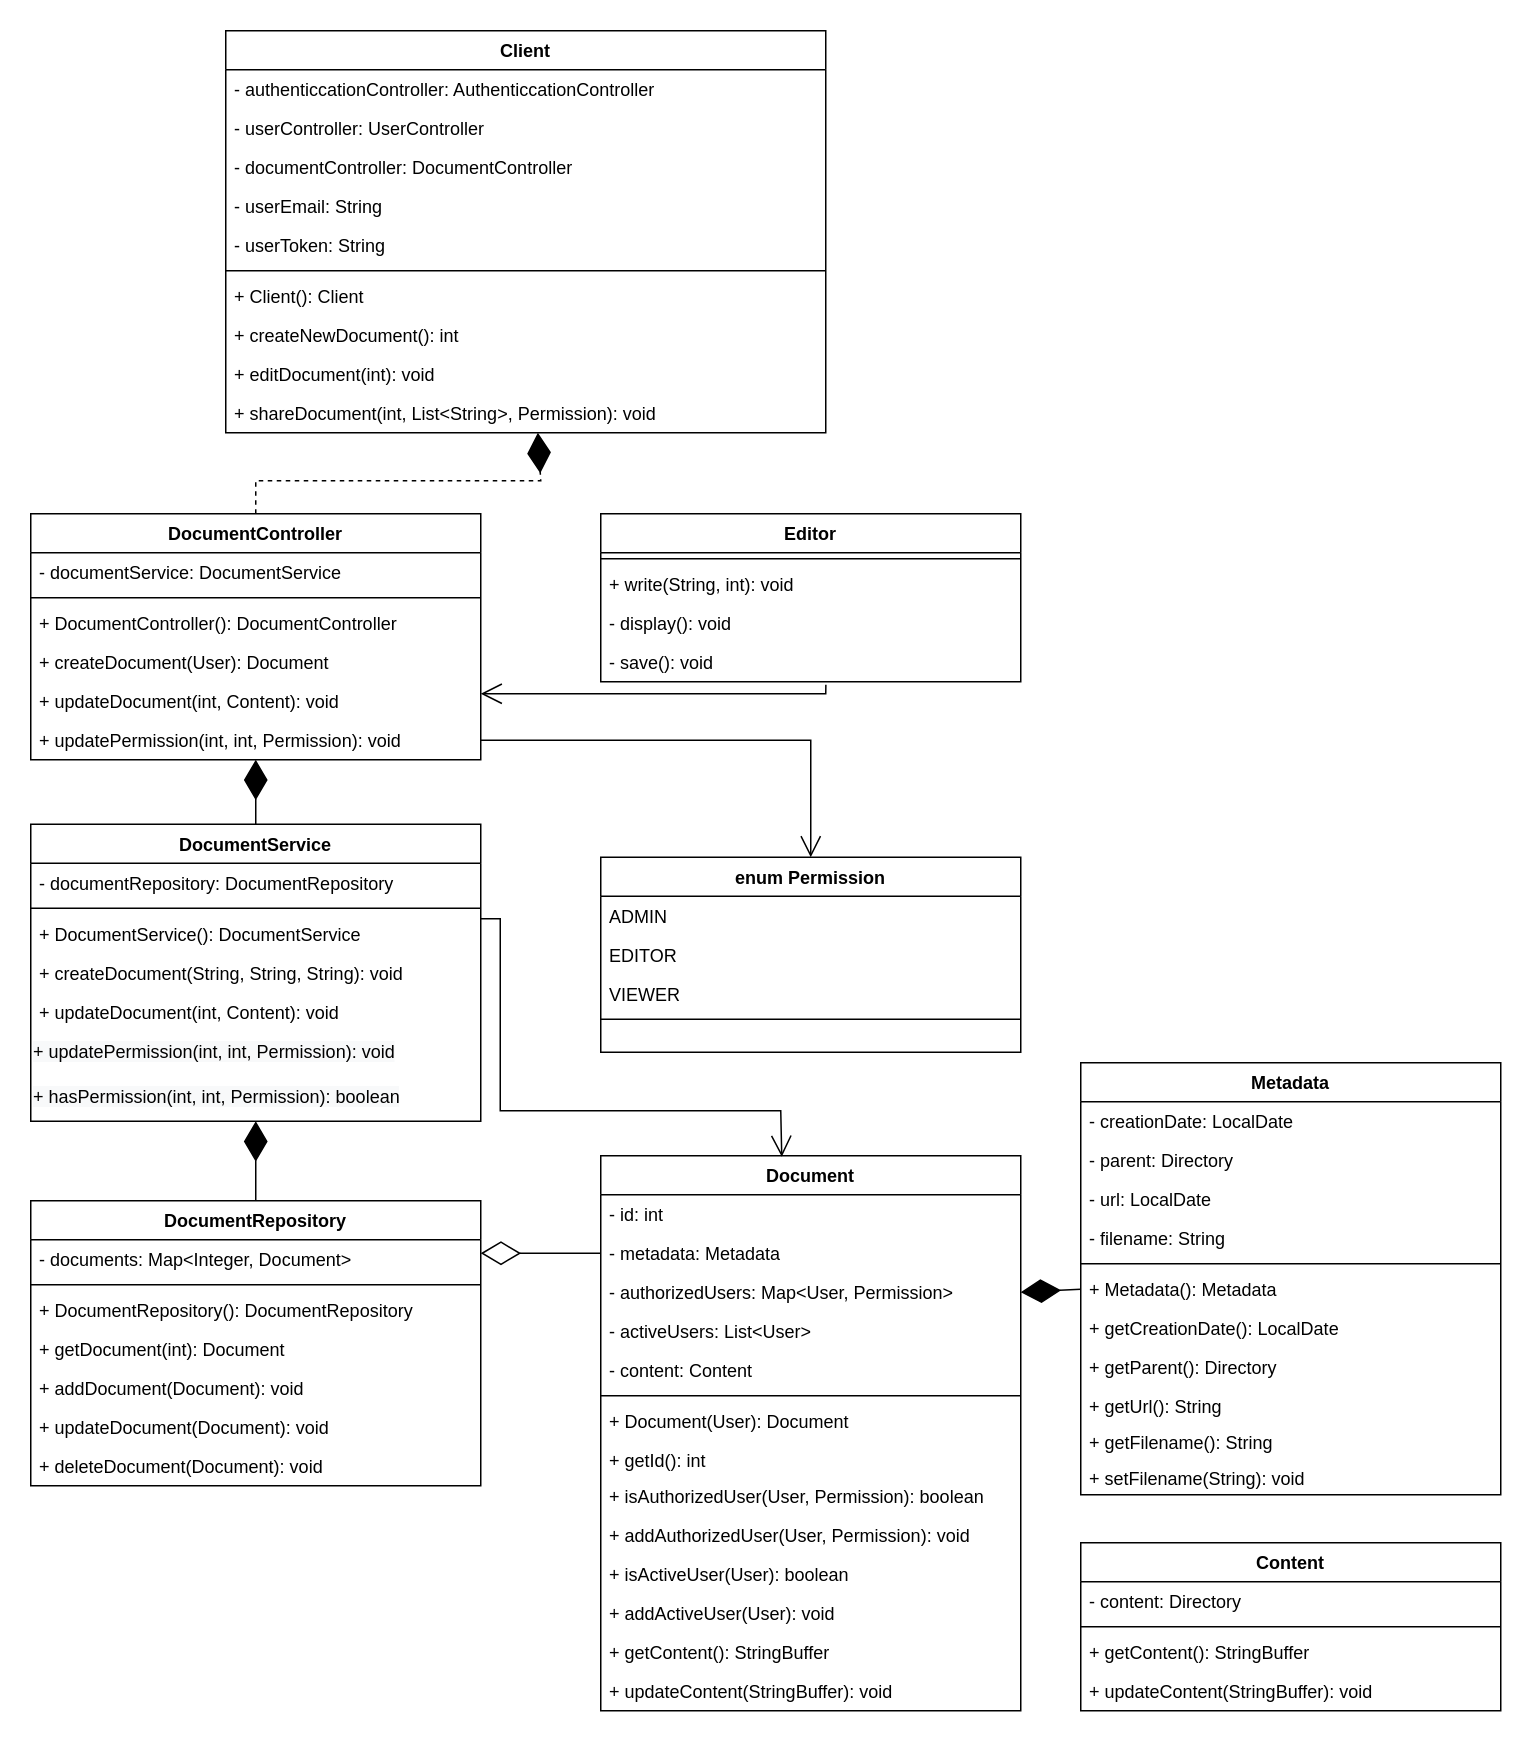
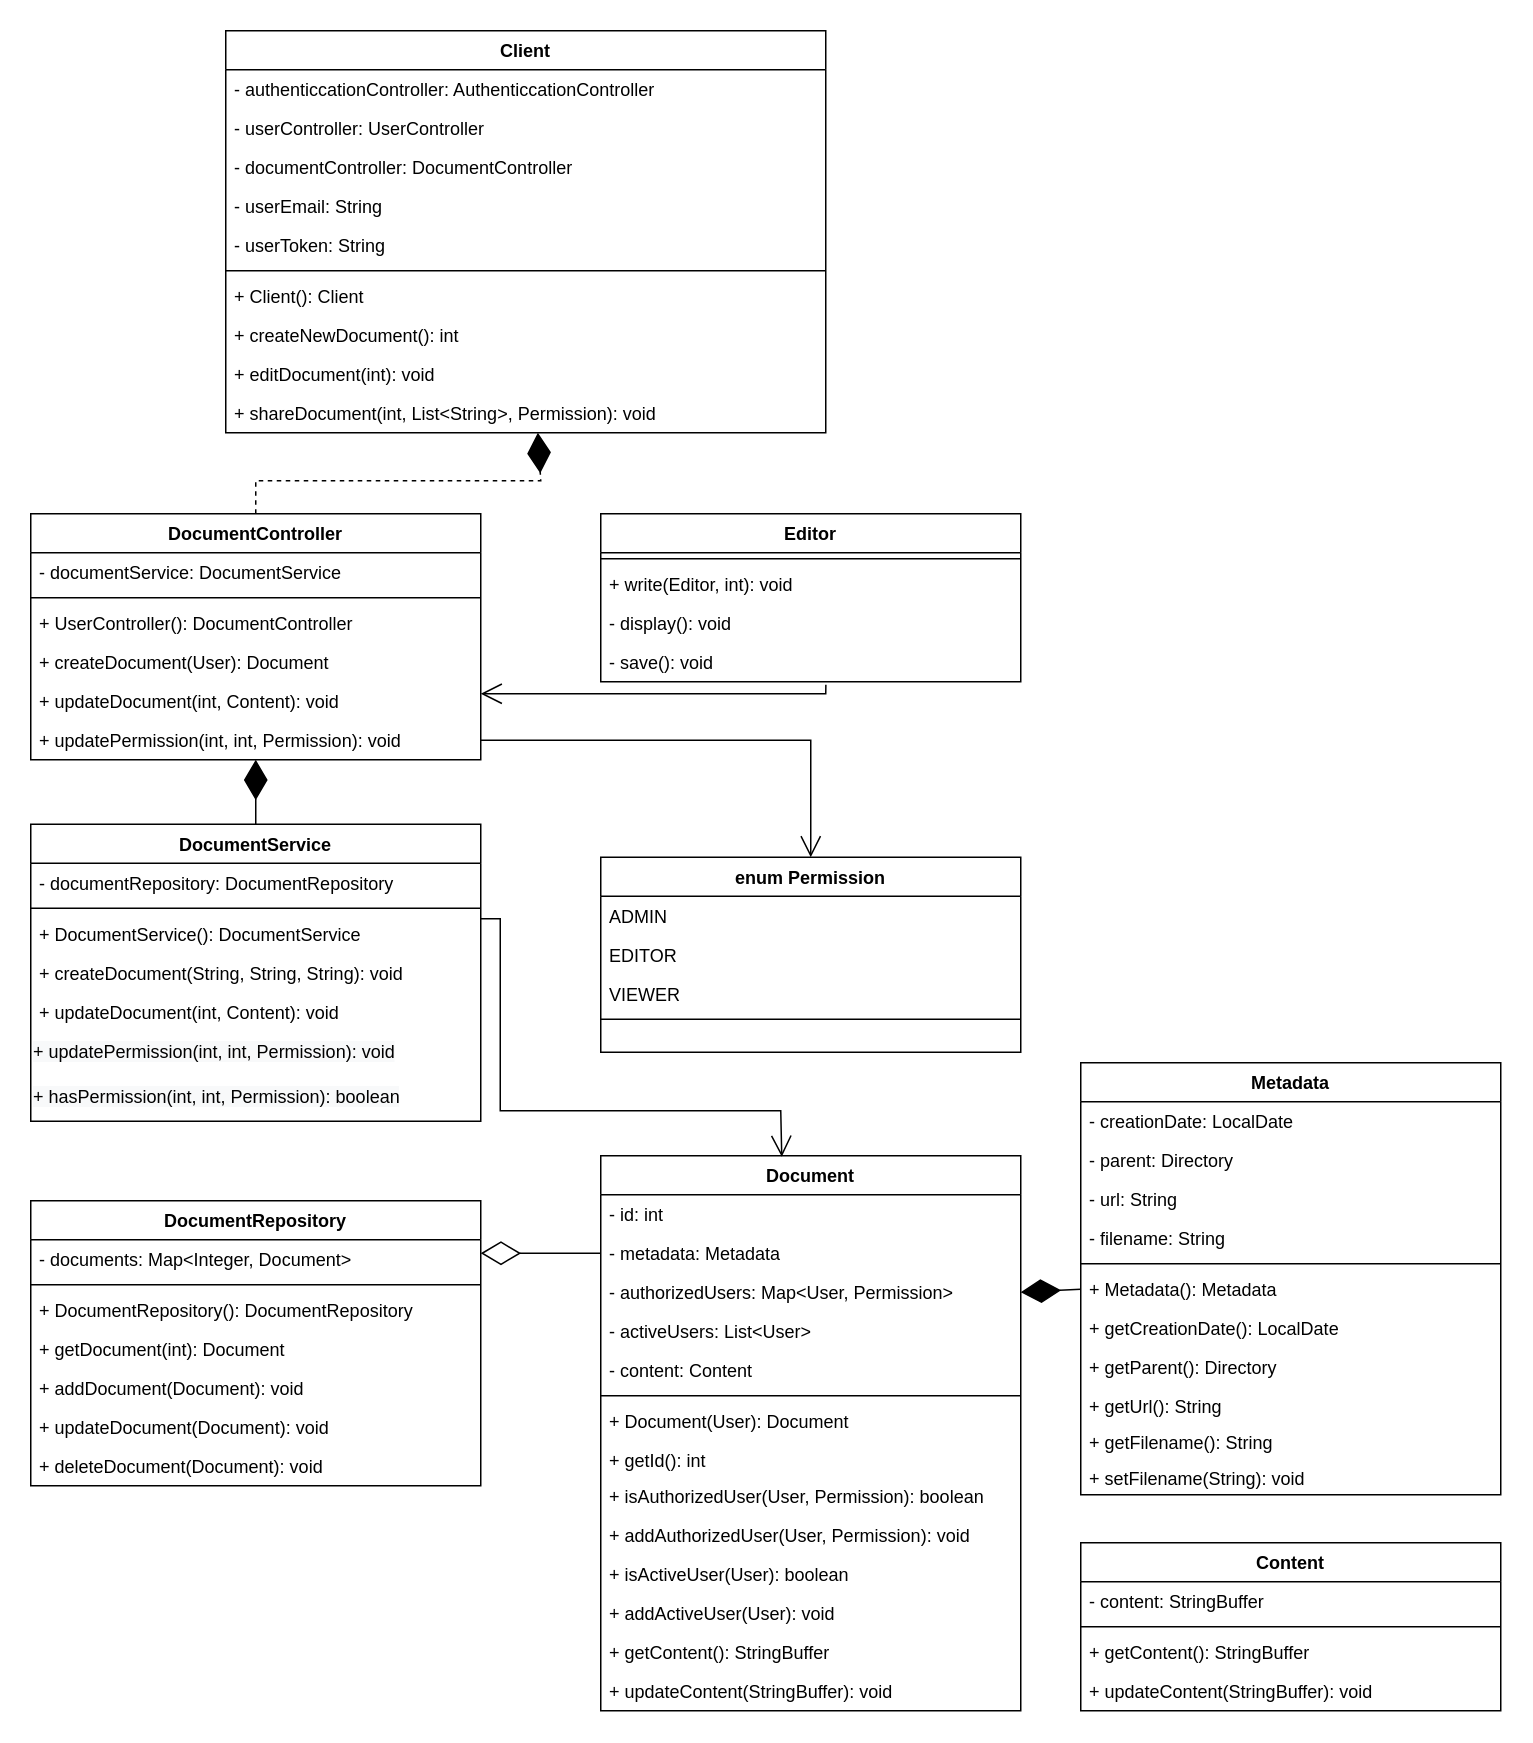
node "+ write(String, int): void": label "+ write(String, int): void" -> "+ write(Editor, int): void"
node "+ DocumentController(): DocumentController": label "+ DocumentController(): DocumentController" -> "+ UserController(): DocumentController"
edge "DocumentRepository" -> "DocumentService": removed
node "- url: LocalDate": label "- url: LocalDate" -> "- url: String"
node "- content: Directory": label "- content: Directory" -> "- content: StringBuffer"
